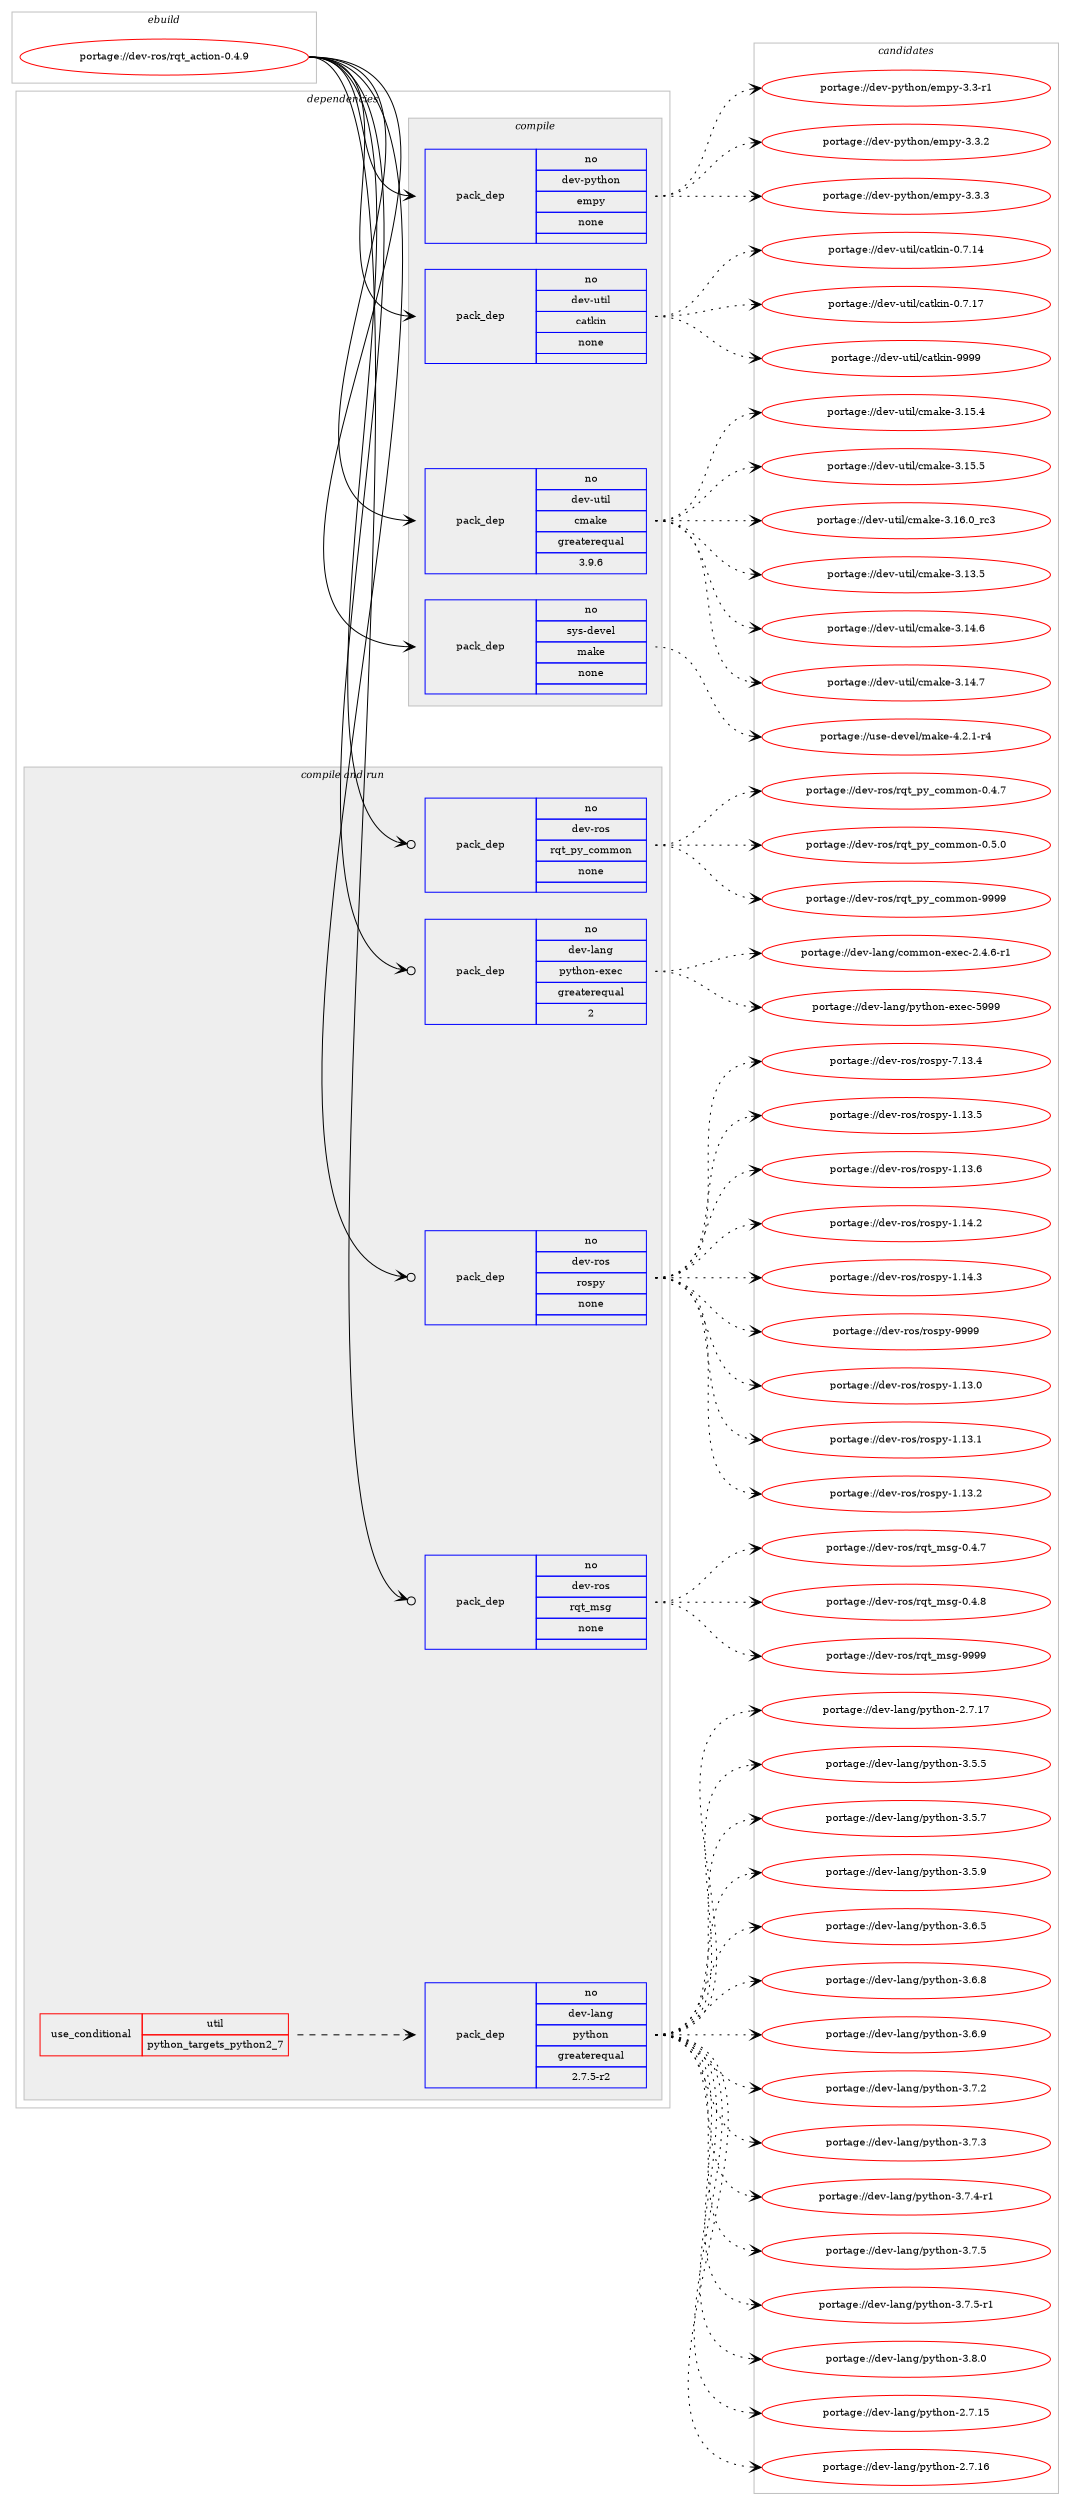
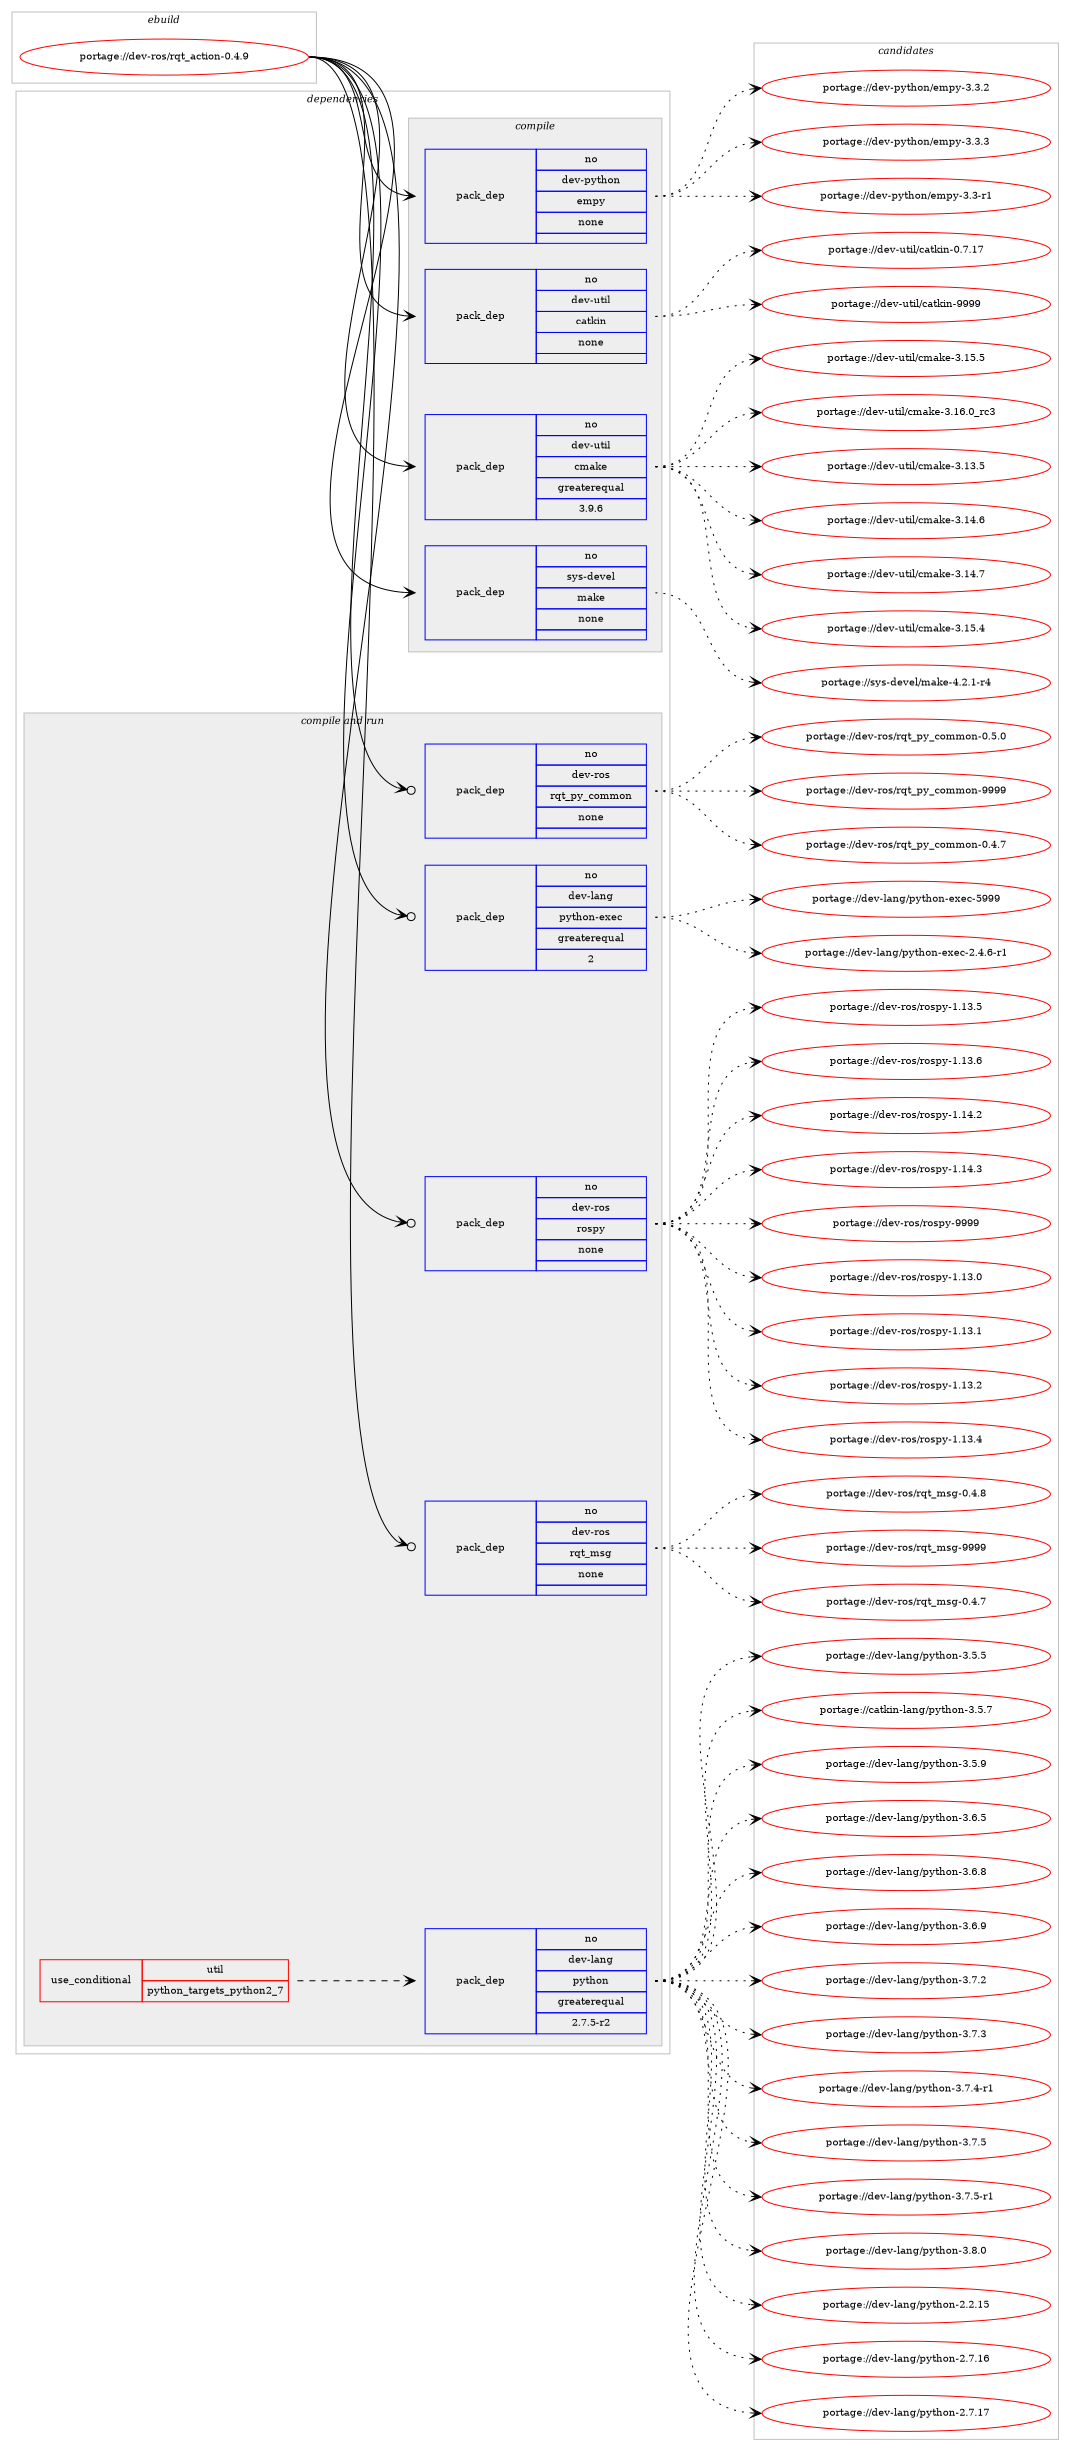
node "portage://dev-util/catkin-0.7.14": removed
node "portage://use-devel/make-4.2.1-r4": label "portage://use-devel/make-4.2.1-r4" -> "portage://sys-devel/make-4.2.1-r4"
node "portage://dev-lang/common-exec-2.4.6-r1": label "portage://dev-lang/common-exec-2.4.6-r1" -> "portage://dev-lang/python-exec-2.4.6-r1"
node "portage://dev-ros/rospy-7.13.4": label "portage://dev-ros/rospy-7.13.4" -> "portage://dev-ros/rospy-1.13.4"
node "portage://dev-lang/python-3.5.7": label "portage://dev-lang/python-3.5.7" -> "portage://catkin-lang/python-3.5.7"
node "portage://dev-lang/python-2.7.15": label "portage://dev-lang/python-2.7.15" -> "portage://dev-lang/python-2.2.15"
